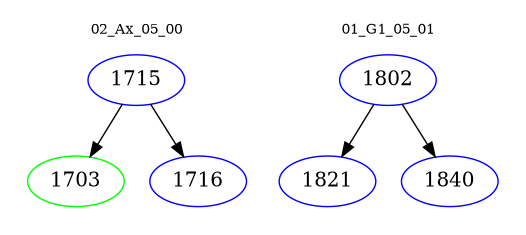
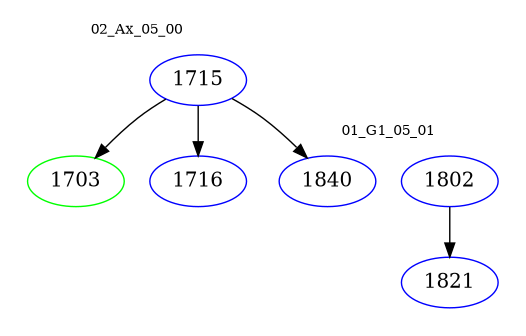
edge "1802" -> "1840": now "1715" -> "1840"
